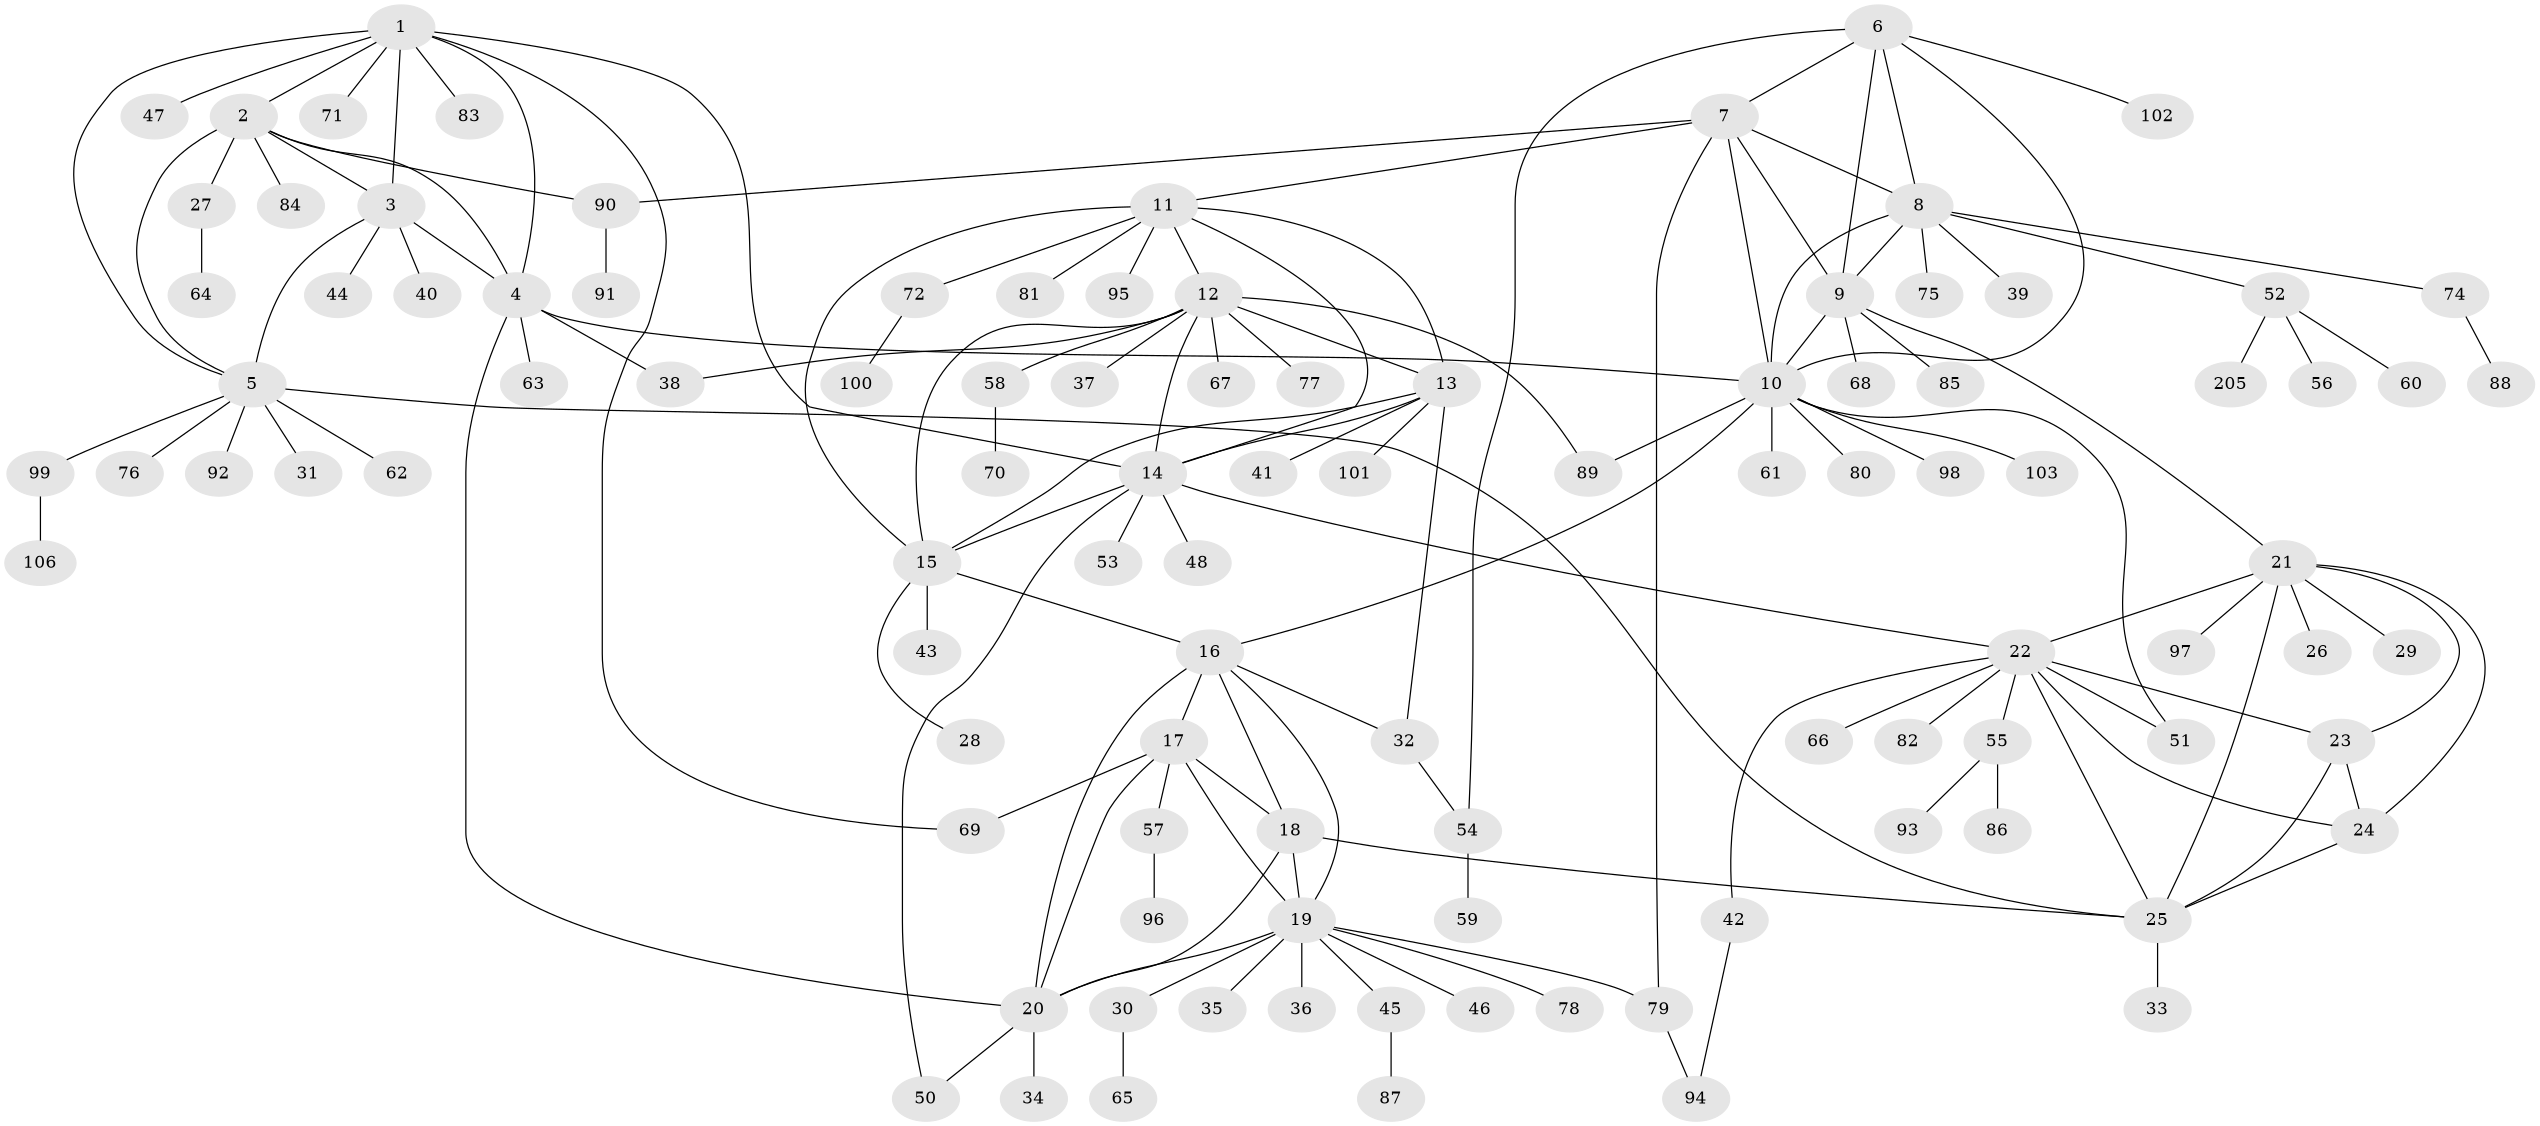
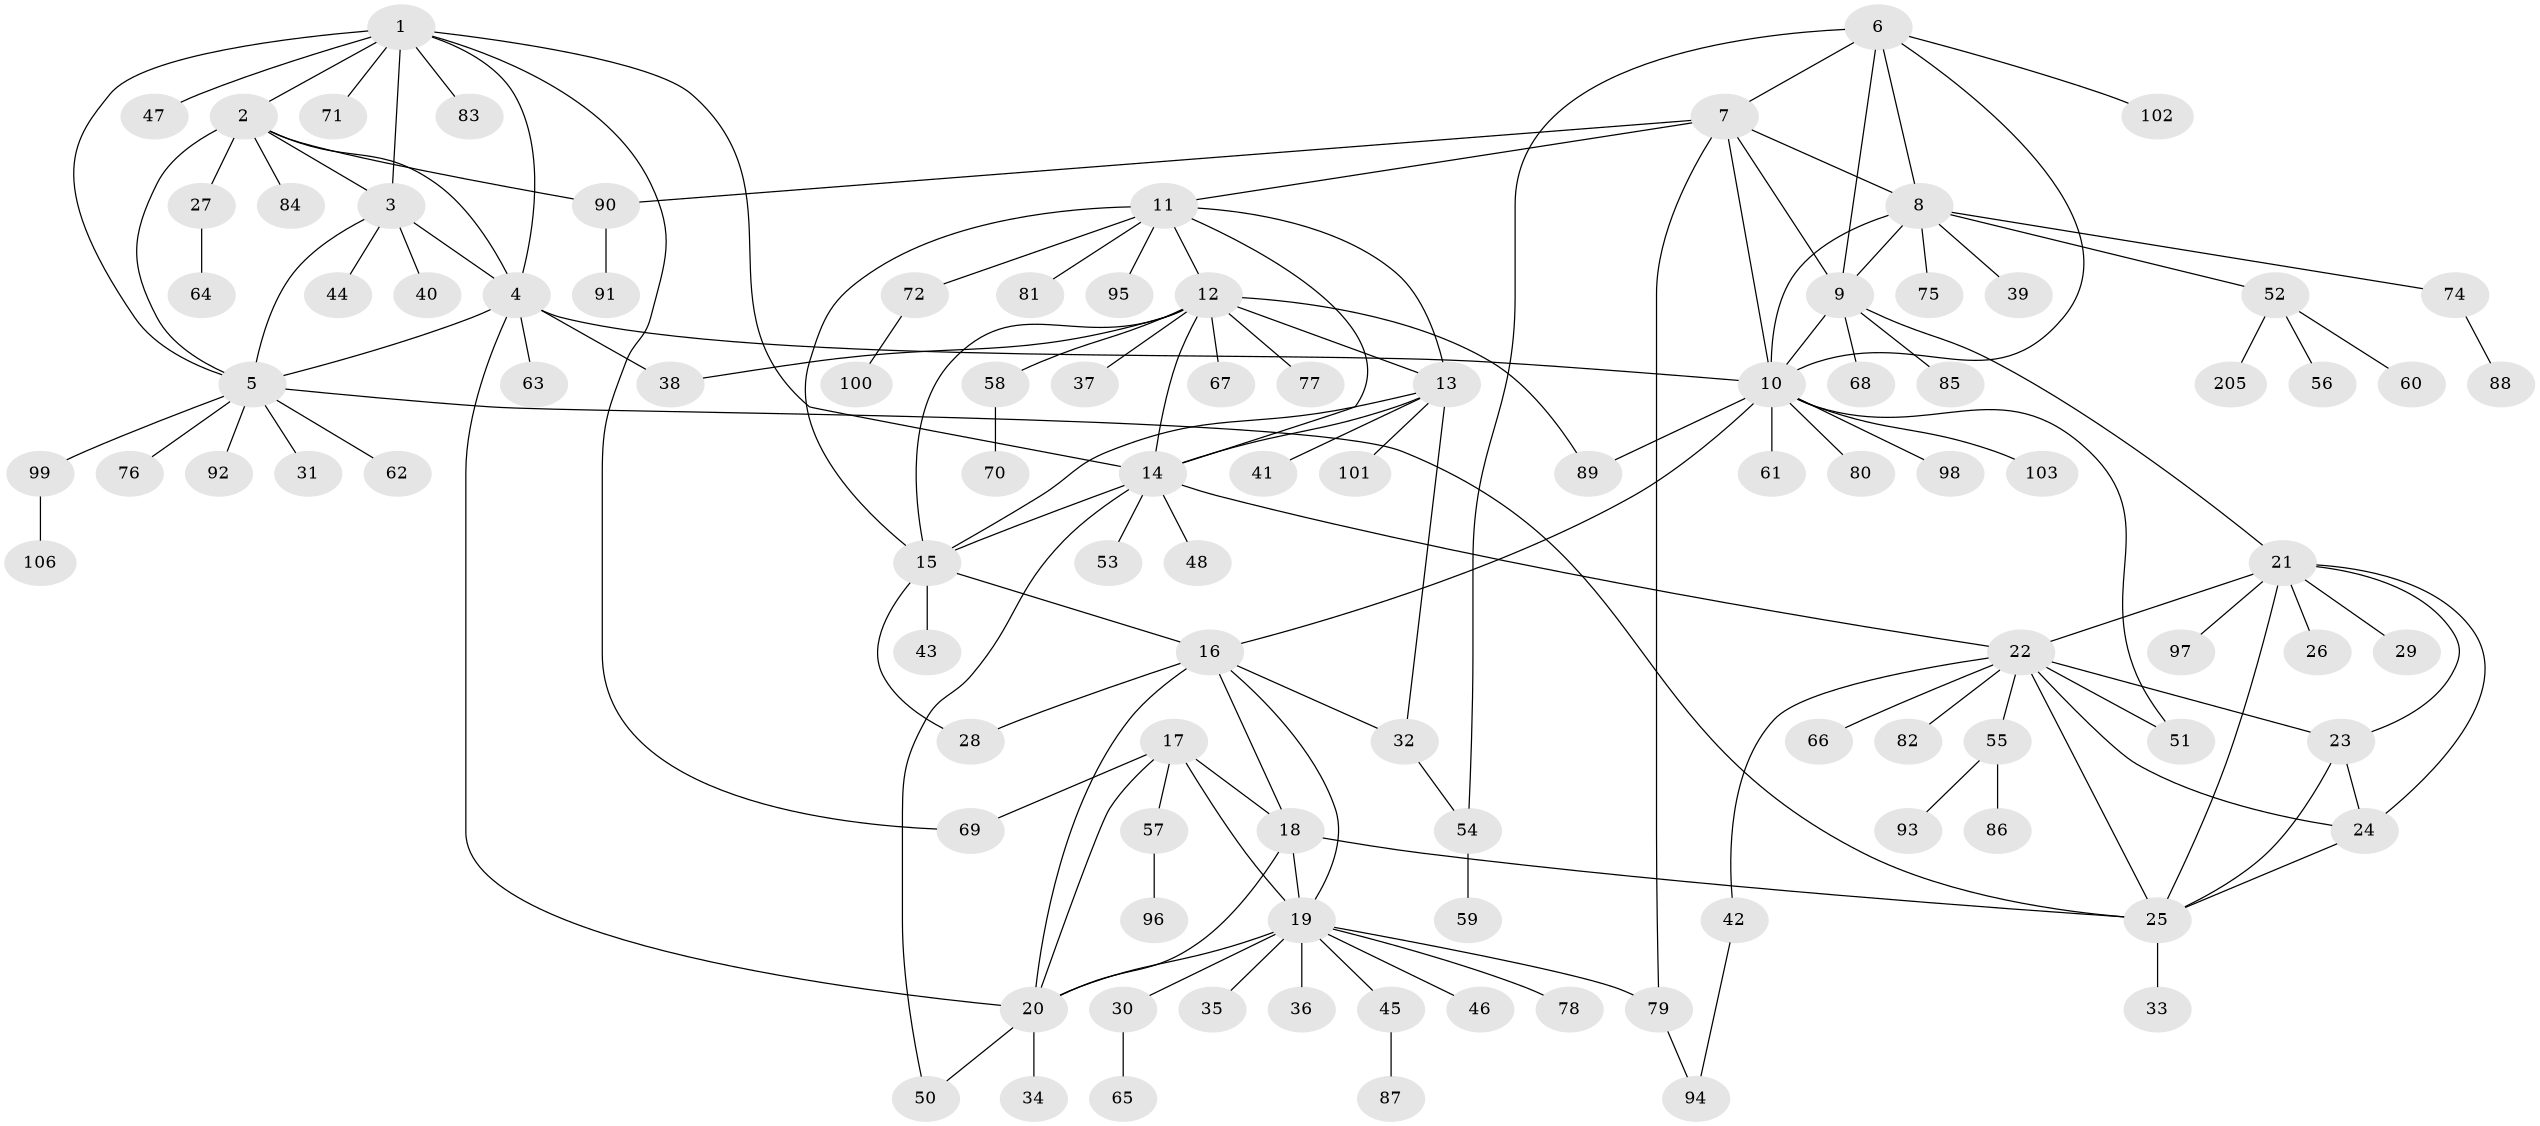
edge "4" -- "5": added
edge "16" -- "17": now "16" -- "28"
